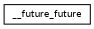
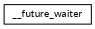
node "__future_future": label "__future_future" -> "__future_waiter"
